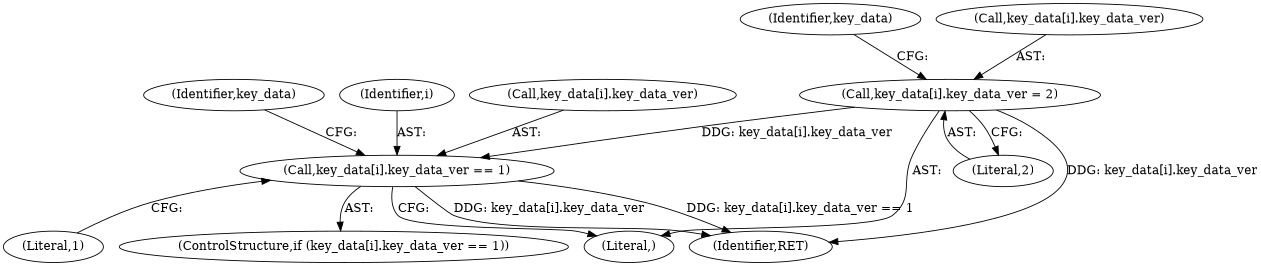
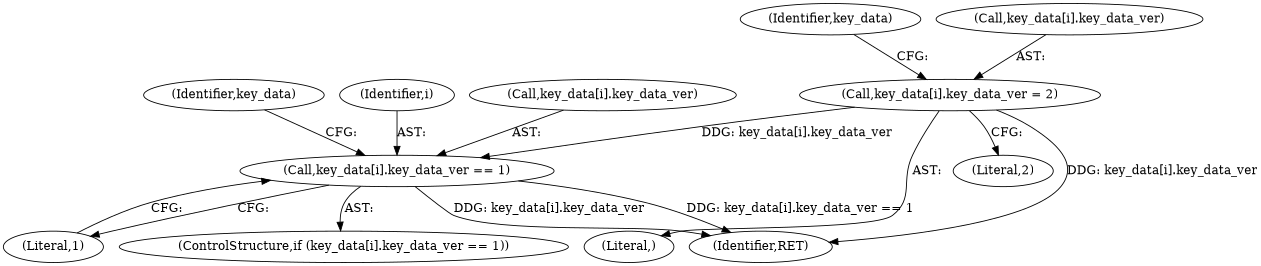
edge "(Literal,2)" -> "(Call,key_data[i].key_data_ver = 2)": removed, label "AST:"
edge "(Call,key_data[i].key_data_ver == 1)" -> "(Literal,)": now "(Call,key_data[i].key_data_ver == 1)" -> "(Literal,1)"
